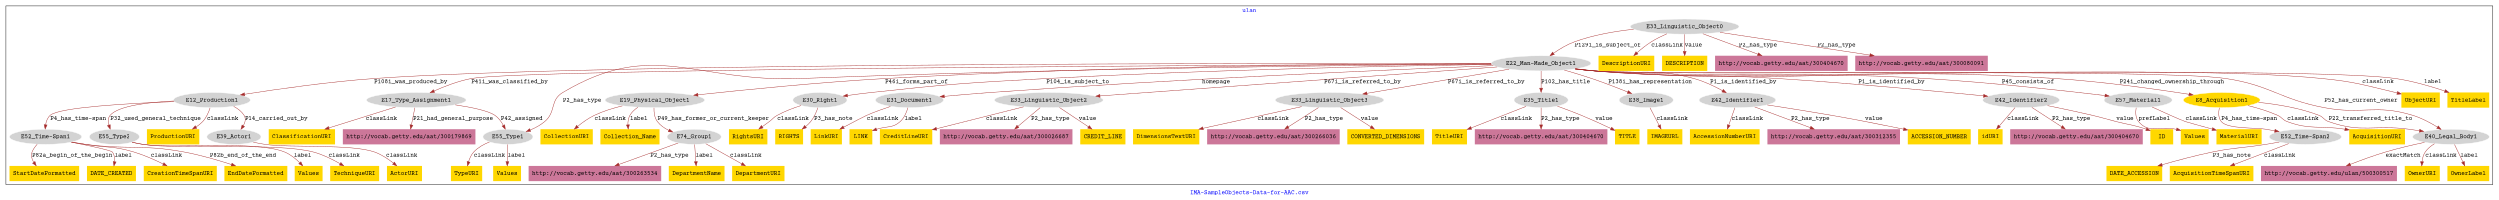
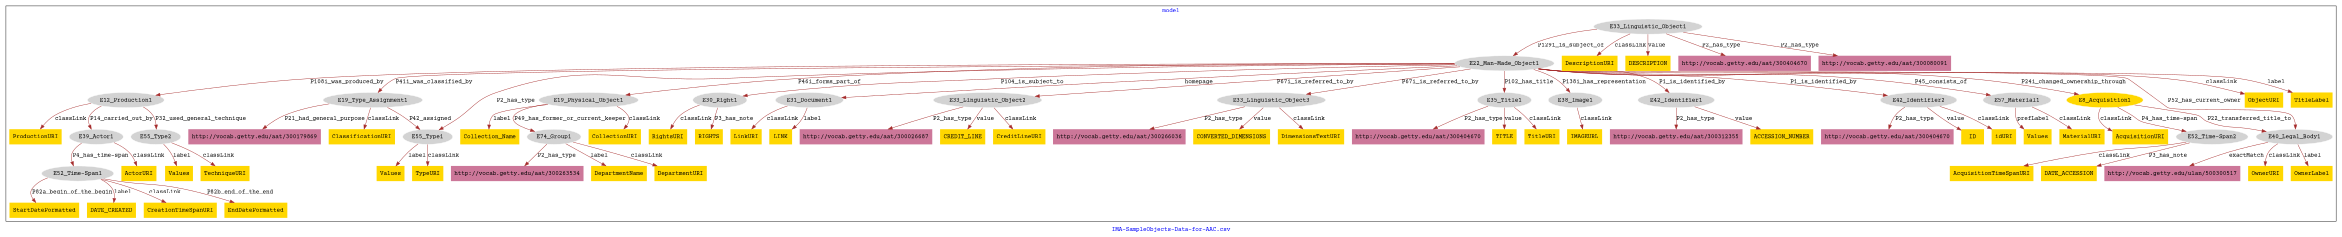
cluster "ulan": label "ulan" -> "model"
node "E33_Linguistic_Object0": label "E33_Linguistic_Object0" -> "E33_Linguistic_Object1"
node "E17_Type_Assignment1": label "E17_Type_Assignment1" -> "E19_Type_Assignment1"
edge "E12_Production1" -> "E52_Time-Span1": now "E39_Actor1" -> "E52_Time-Span1"
node "AccessionNumberURI": removed
